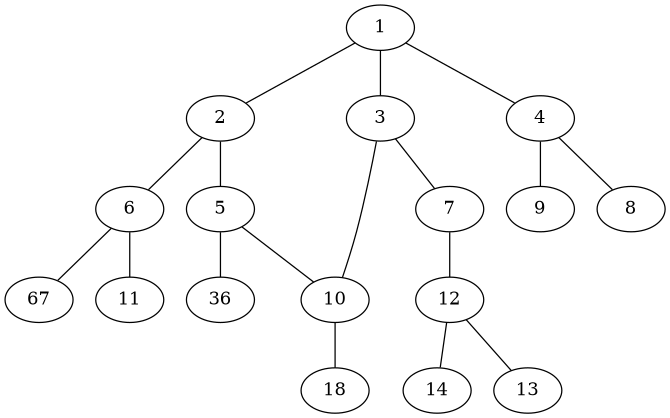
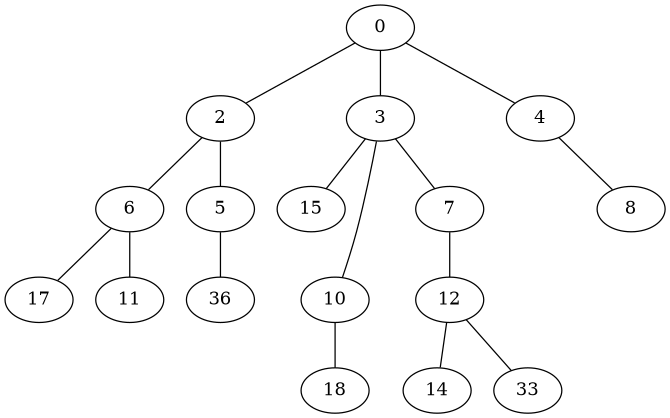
node "1": label "1" -> "0"
node "15": added
node "9": removed
edge "5" -- "10": removed
node "67": label "67" -> "17"
node "13": label "13" -> "33"
